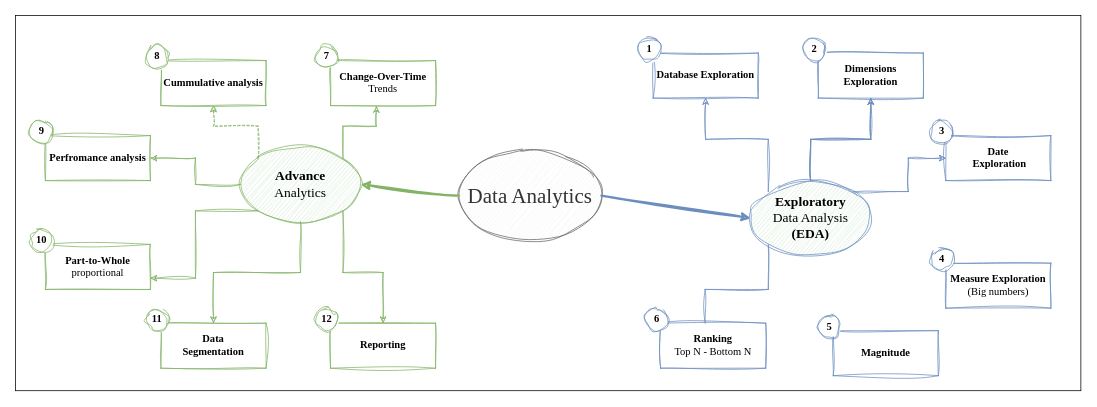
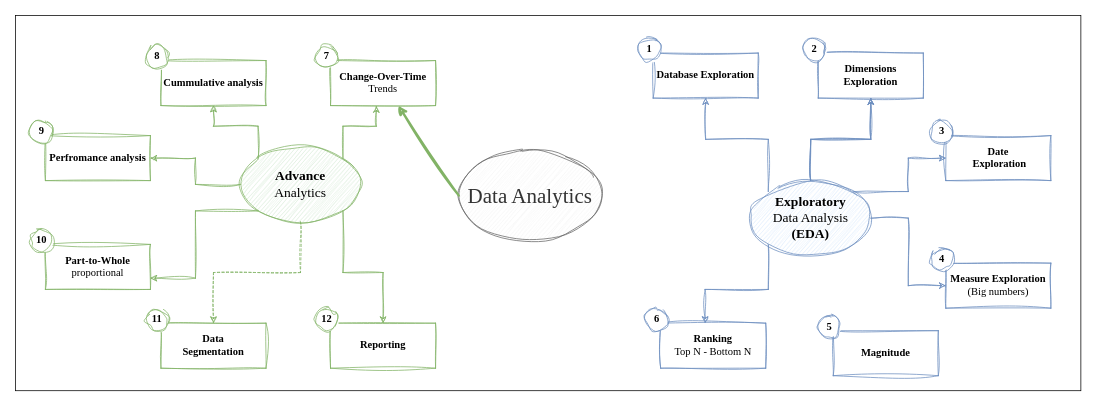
edge "Advance Analytics" -> "Cummulative analysis": style dashed -> solid
edge "Data Analytics" -> "Advance Analytics": now "Data Analytics" -> "Change-Over-Time Trends"
edge "Data Analytics" -> "Exploratory Data Analysis (EDA)": removed
node "Exploratory Data Analysis (EDA)": fillcolor #d5e8d4 -> #dae8fc
edge "Exploratory Data Analysis (EDA)" -> "Measure Exploration (Big numbers)": added
edge "Advance Analytics" -> "Data Segmentation": style solid -> dashed
edge "Exploratory Data Analysis (EDA)" -- "Ranking Top N - Bottom N": arrowhead none -> classic
